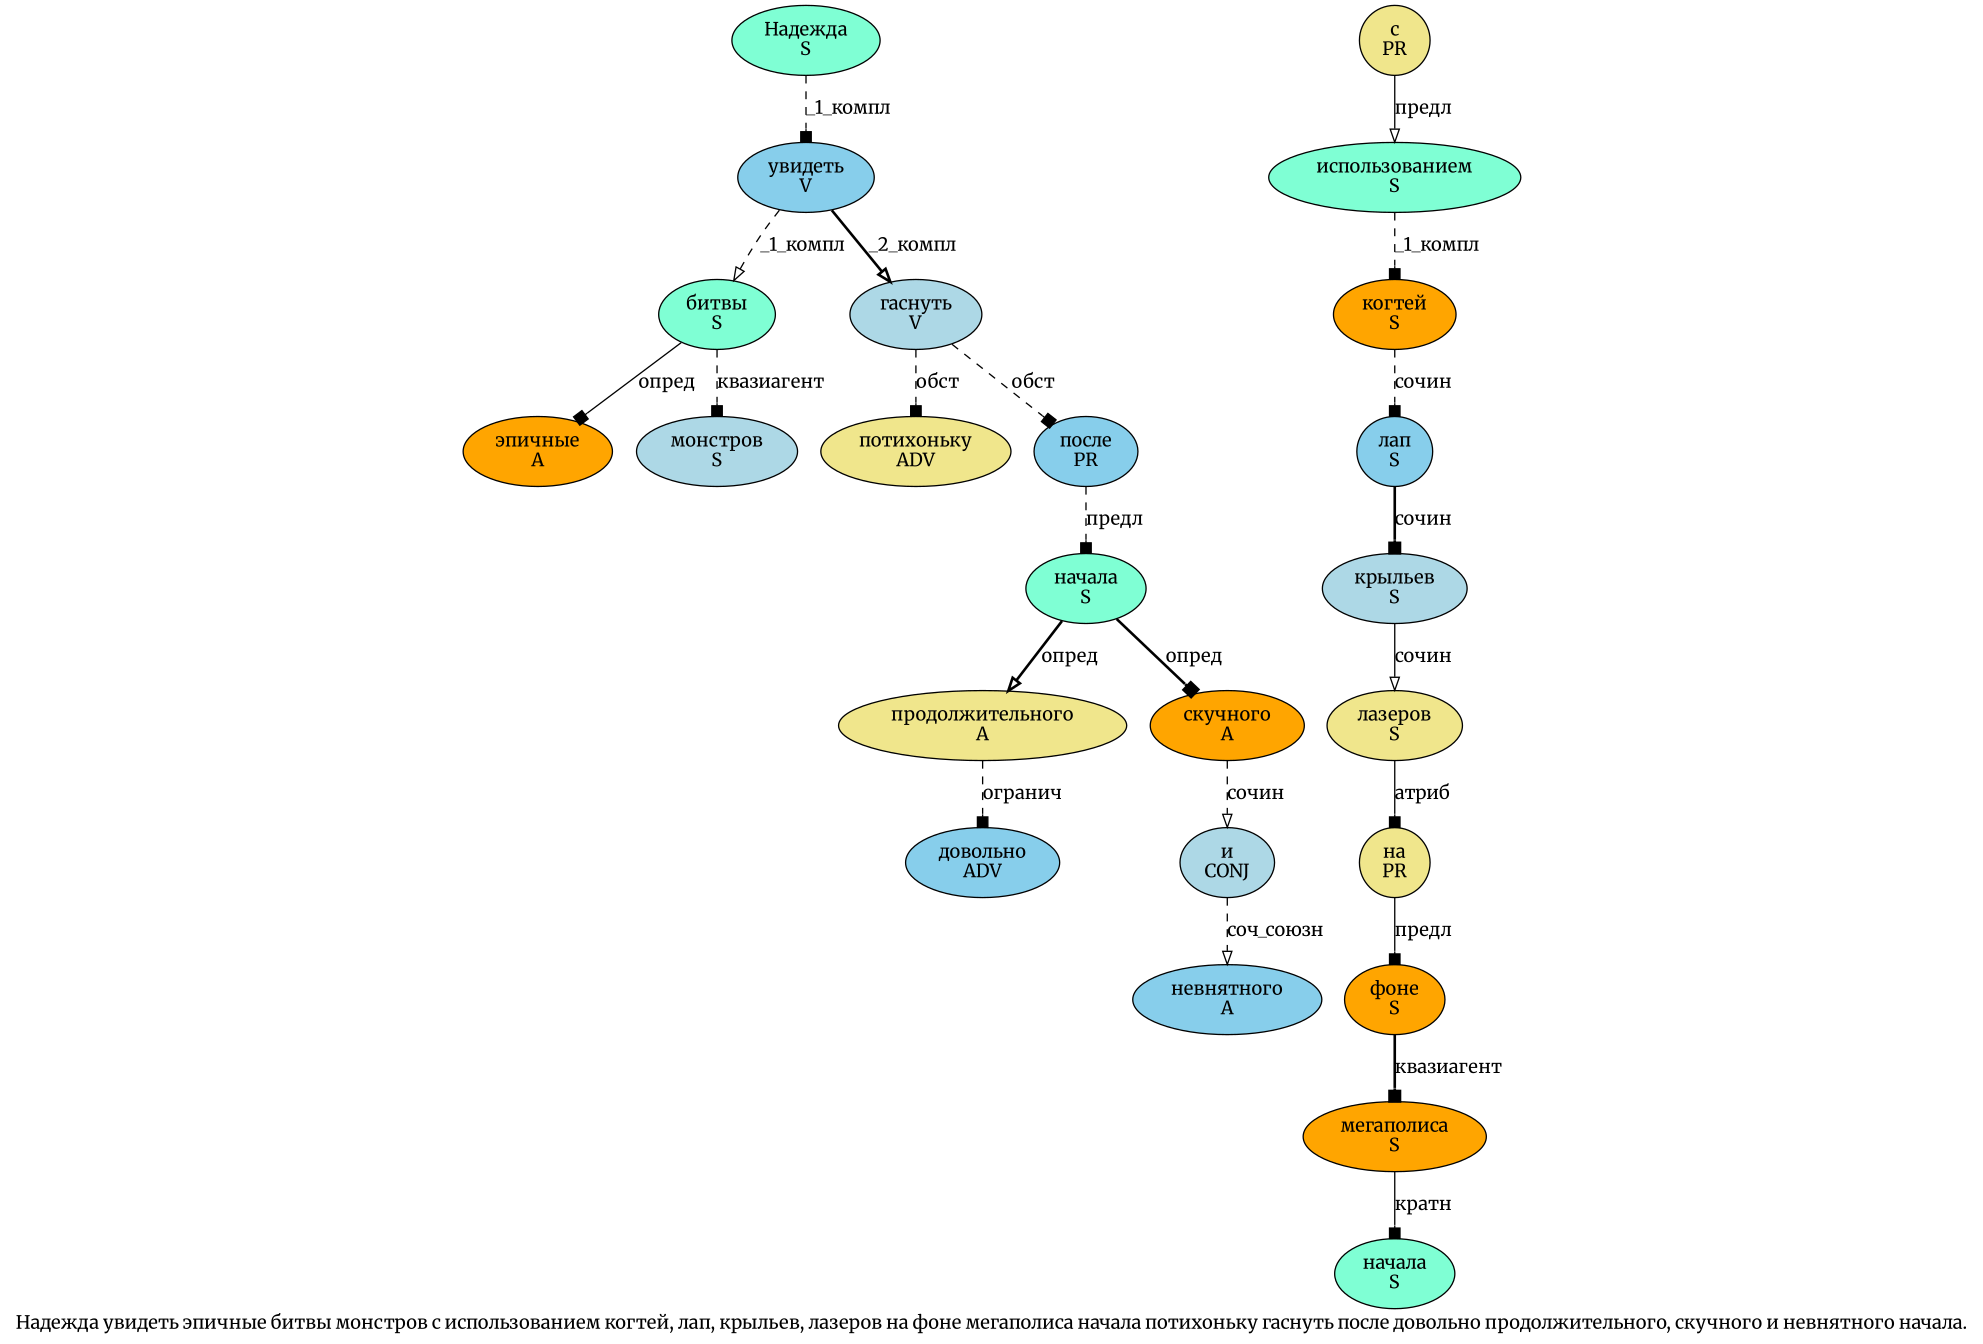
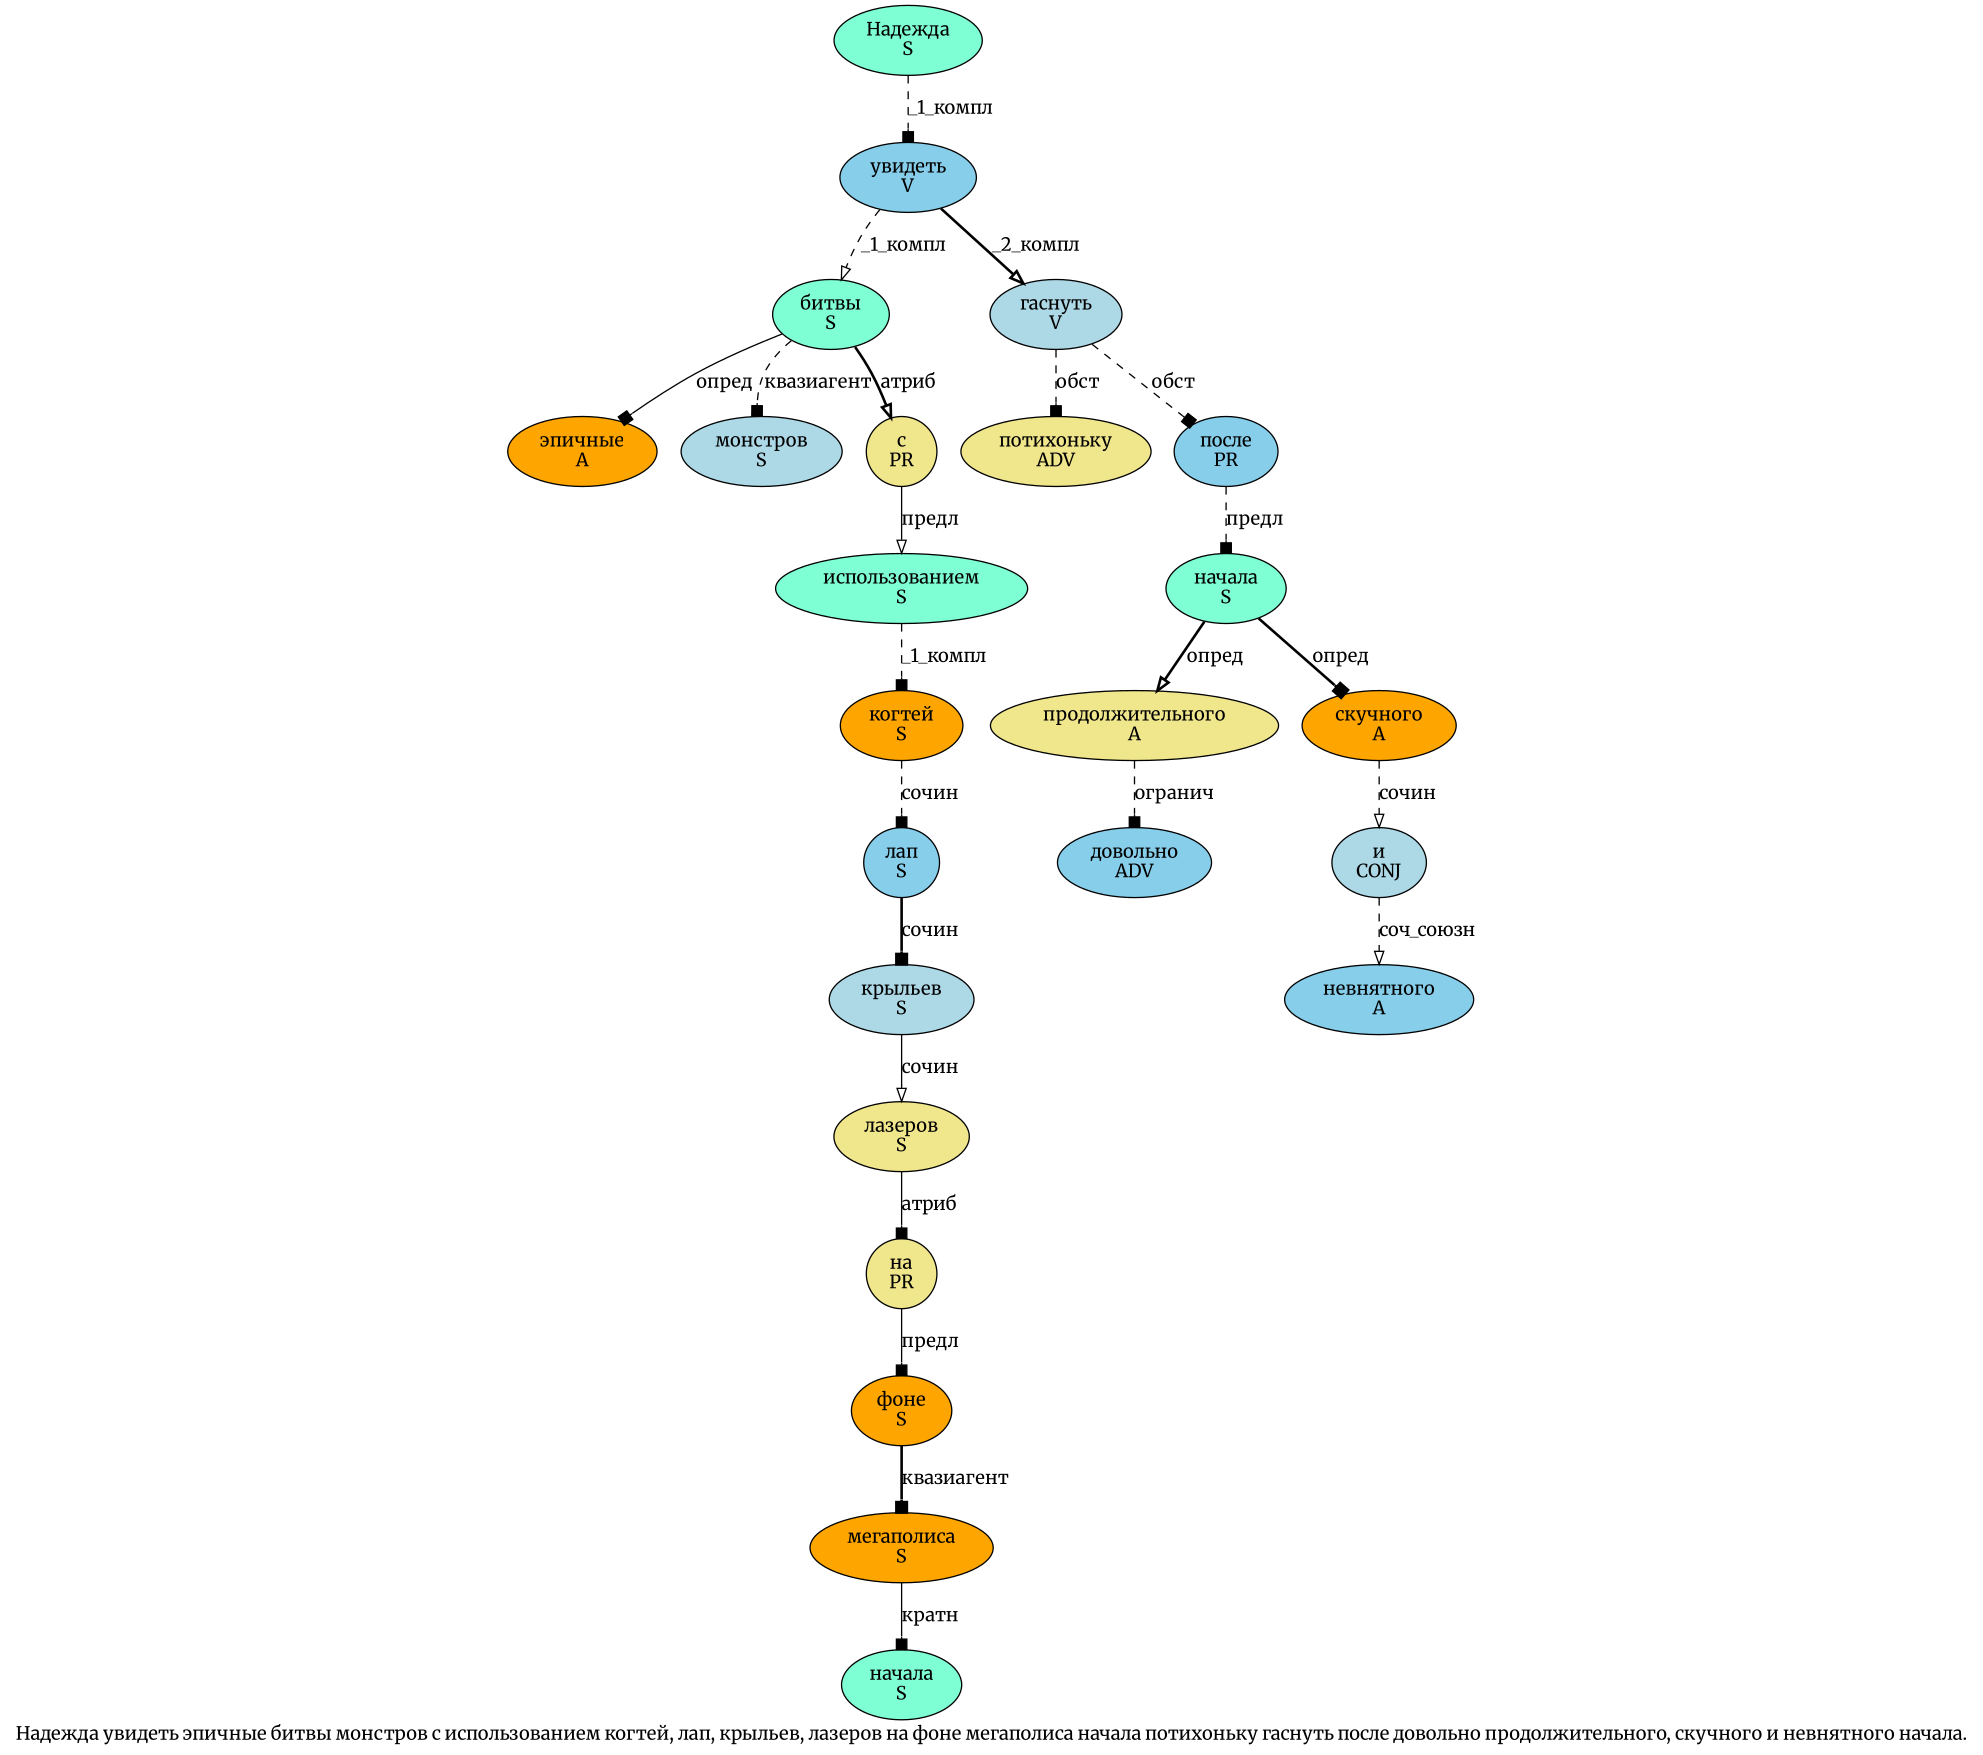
edge "битвы S" -> "с PR": added, label "атриб"
